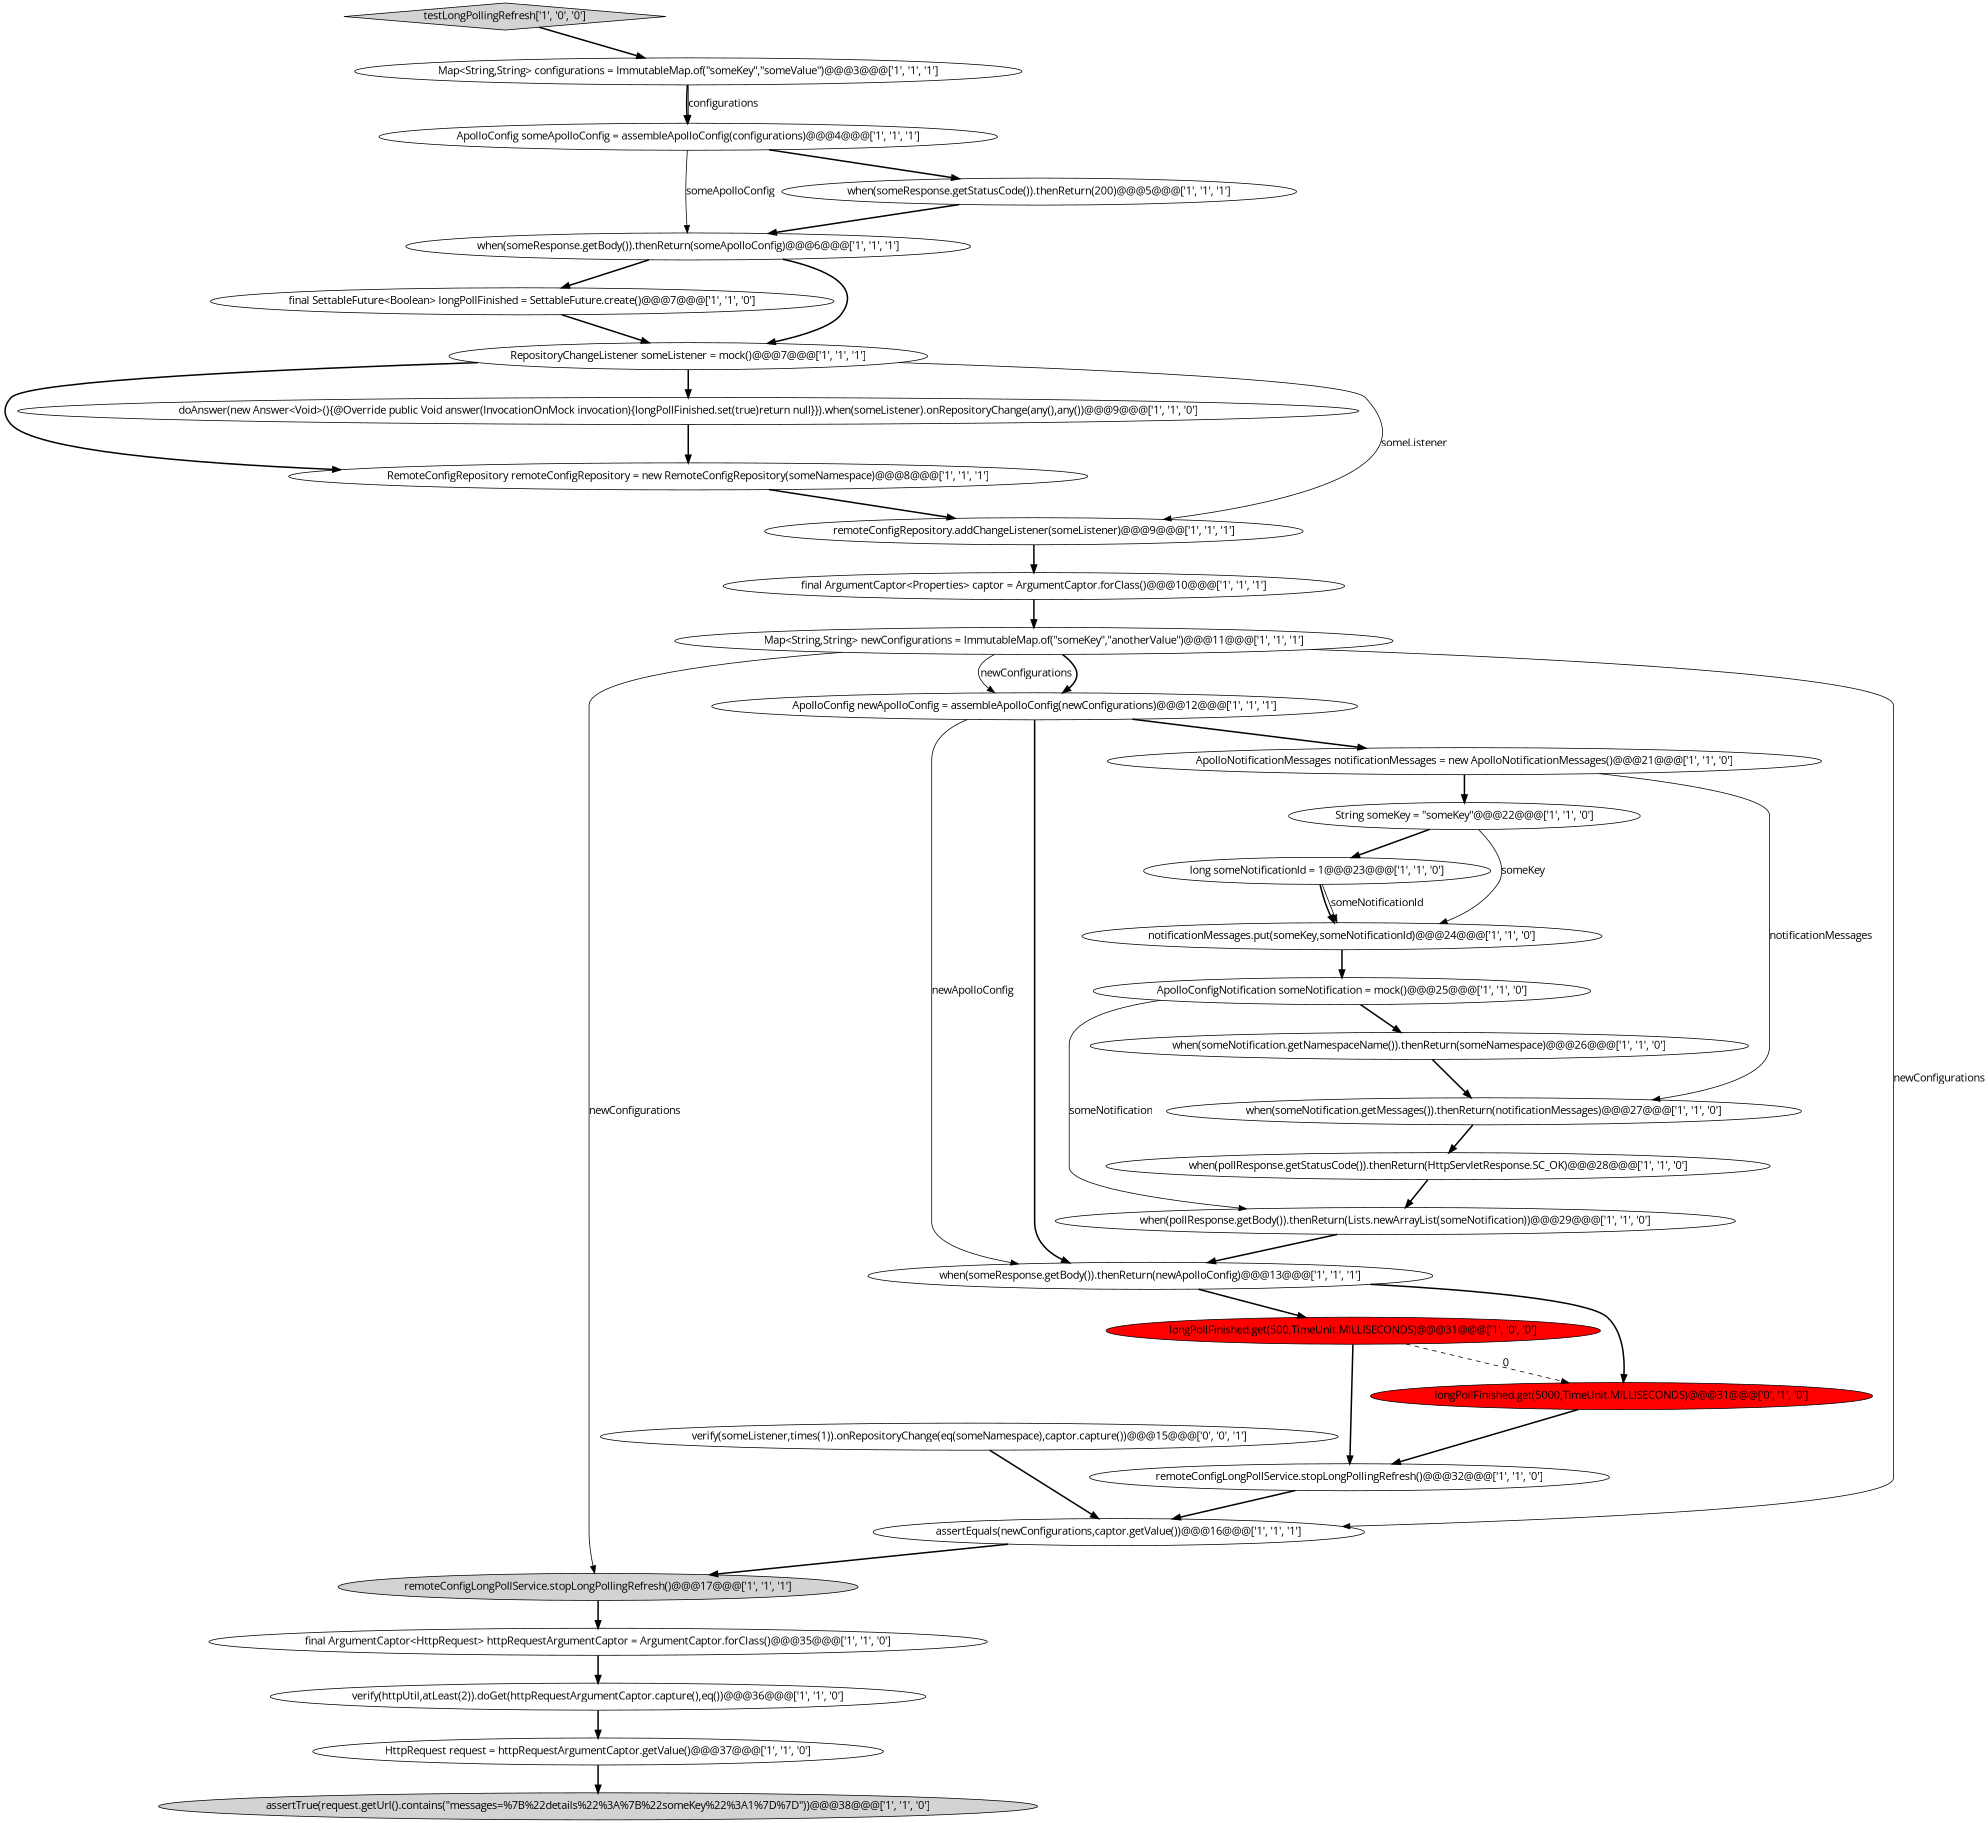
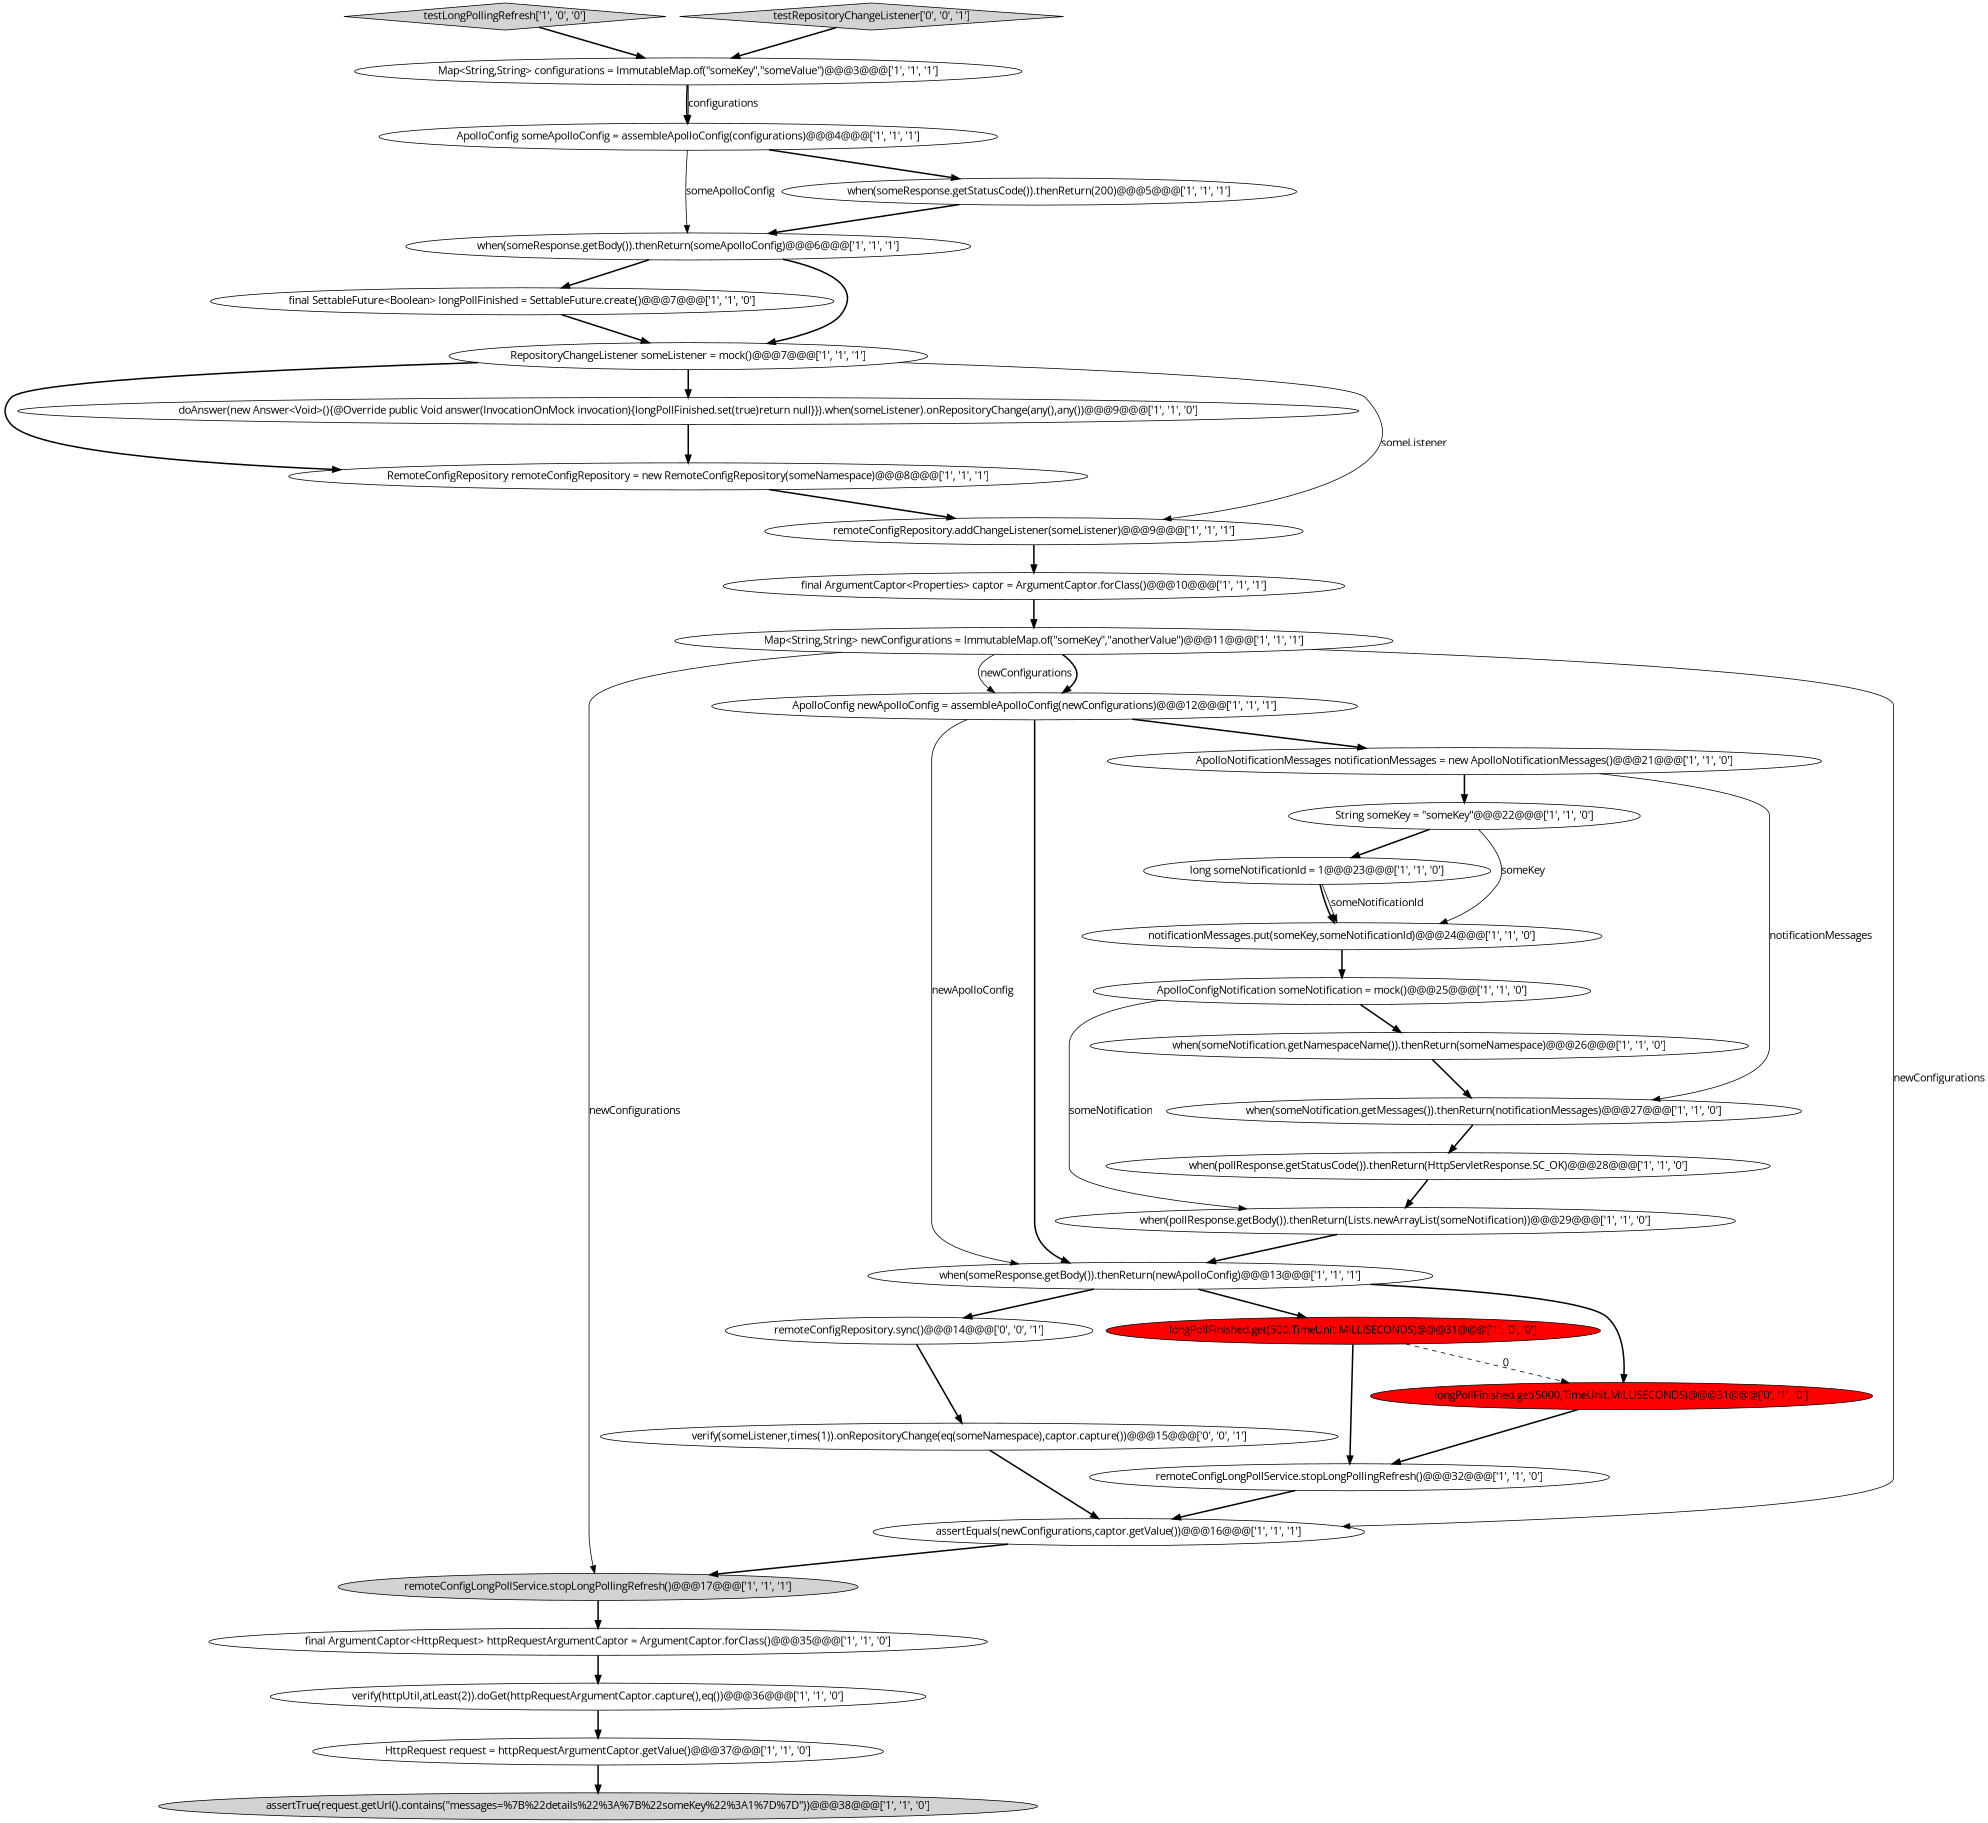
node "testRepositoryChangeListener['0', '0', '1']": added
node "remoteConfigRepository.sync()@@@14@@@['0', '0', '1']": added
